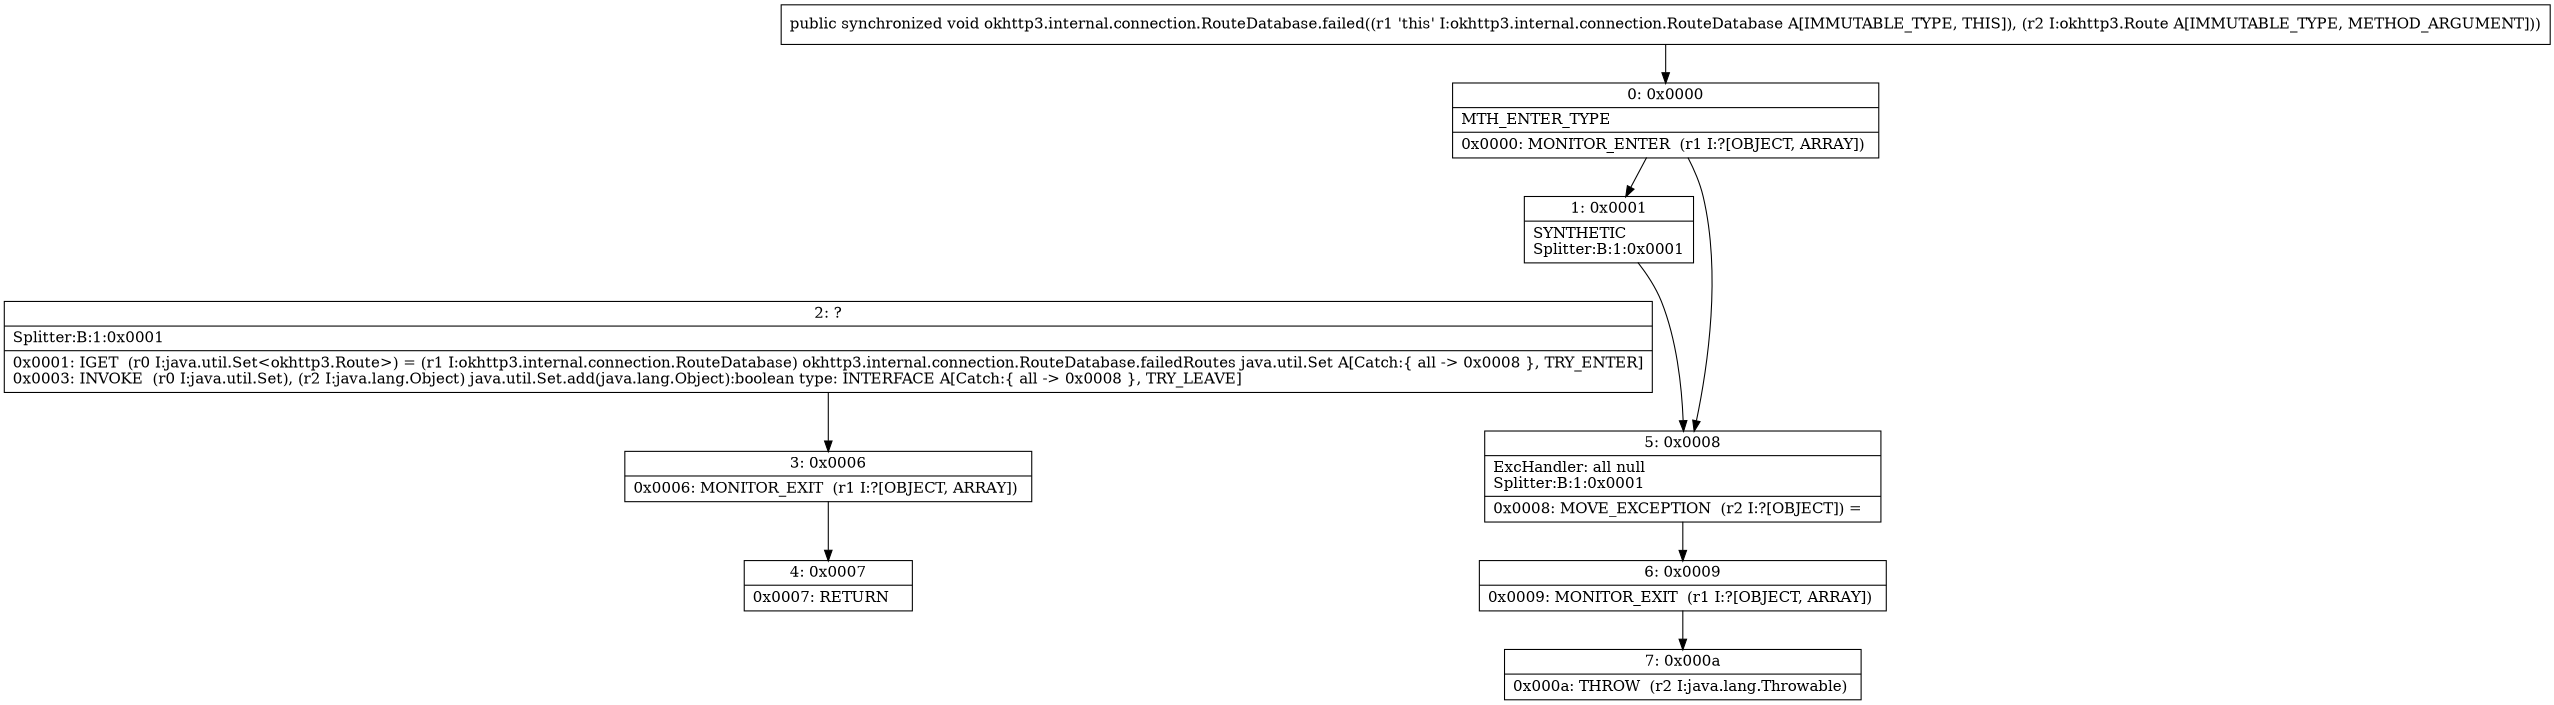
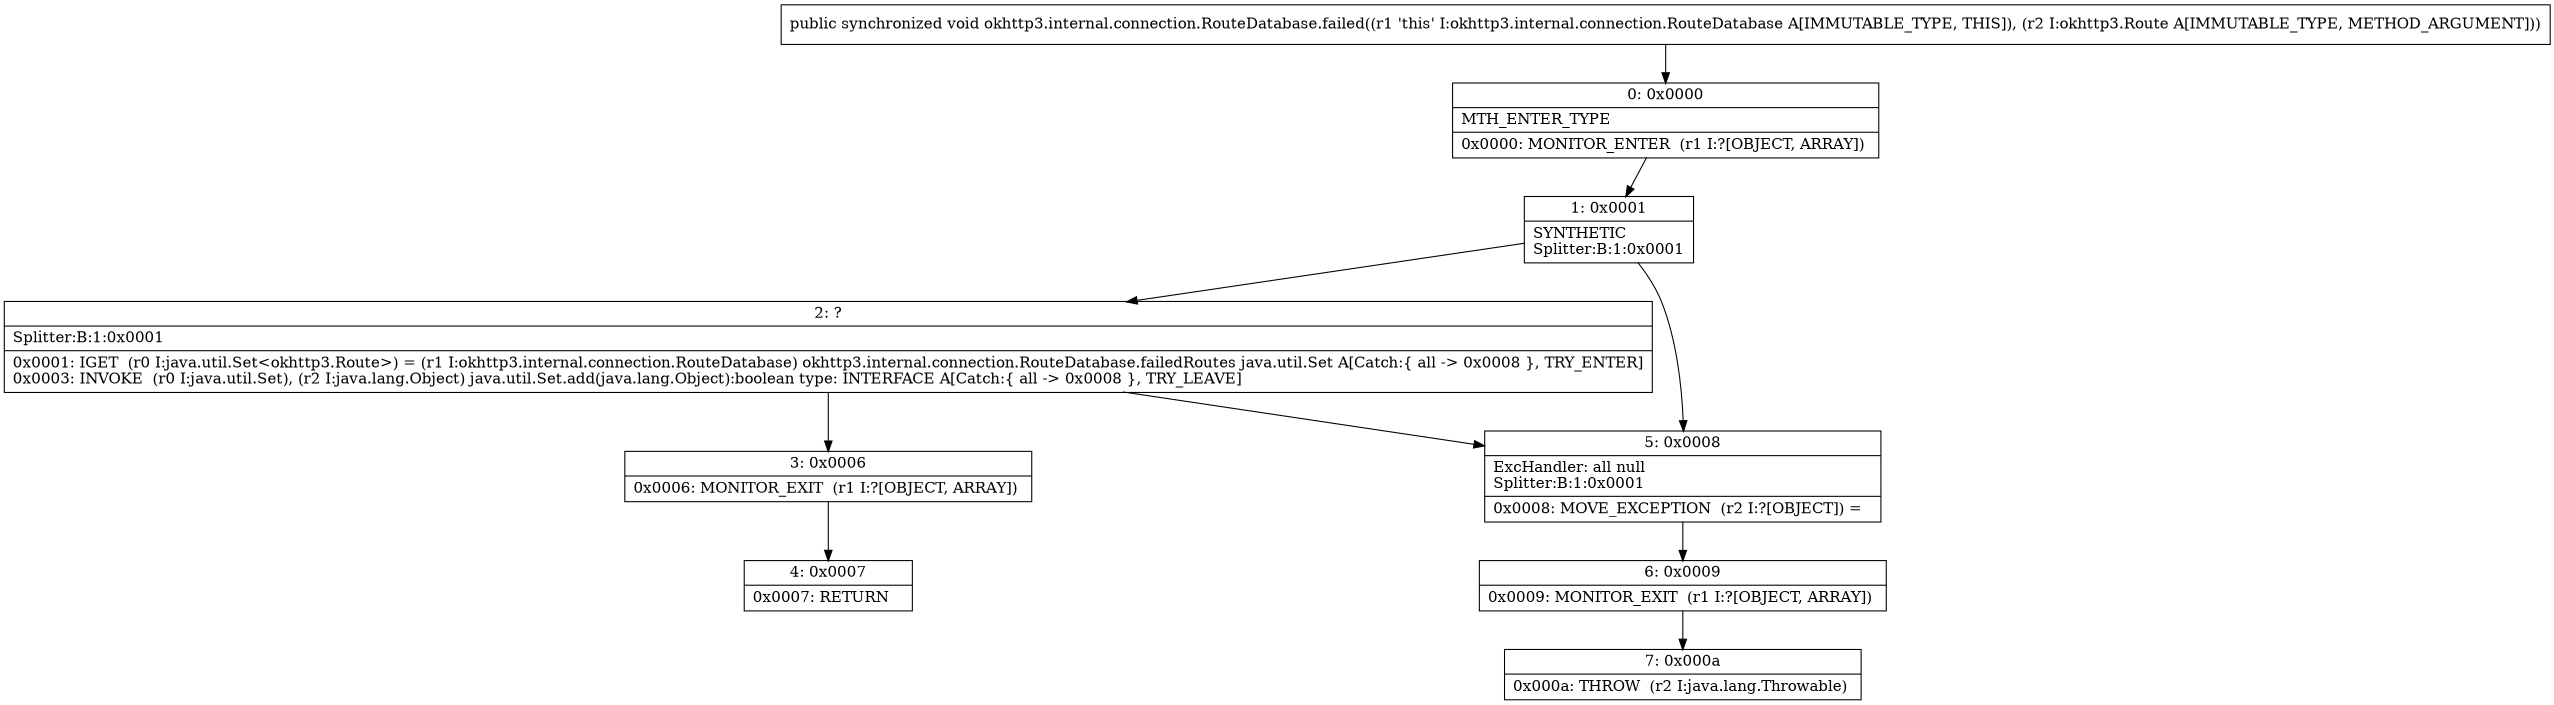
edge "1: 0x0001" -> "2: ?": added
edge "0: 0x0000" -> "5: 0x0008": now "2: ?" -> "5: 0x0008"
